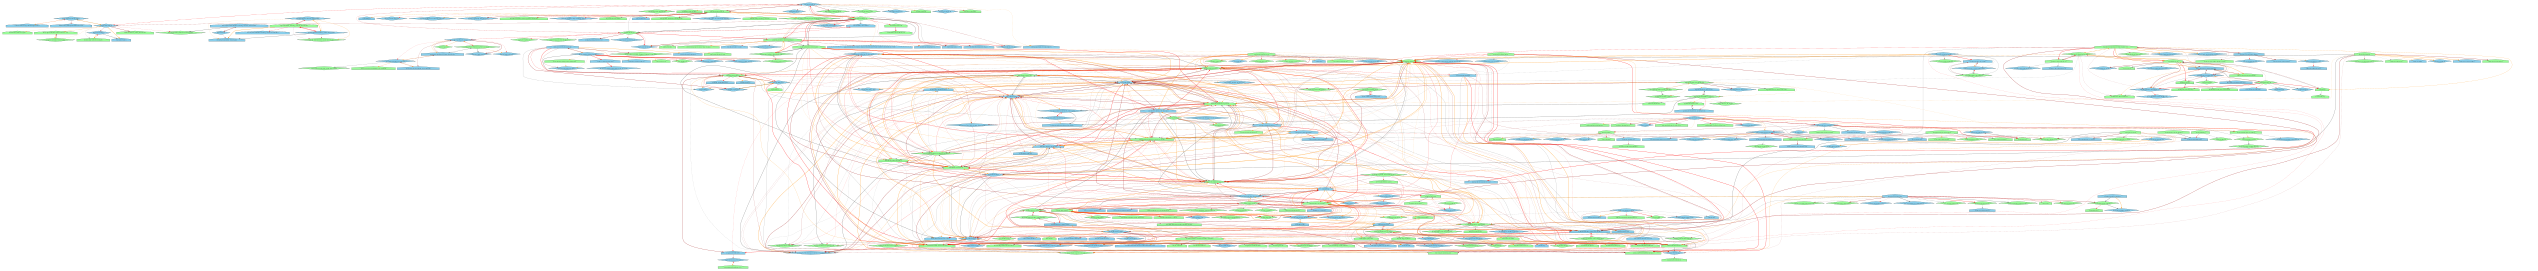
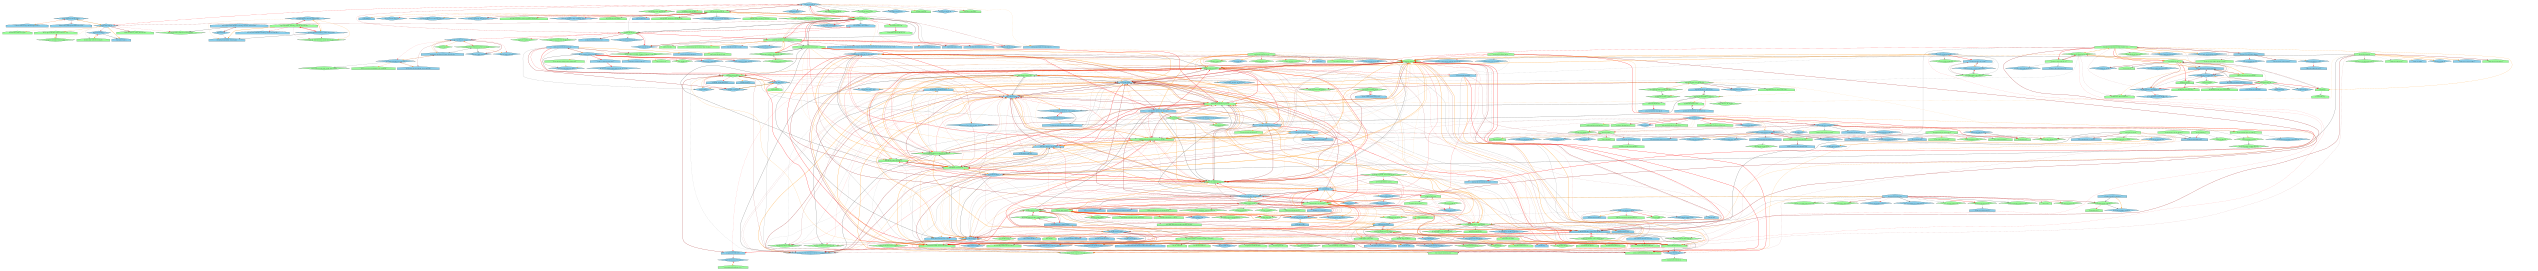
edge "Satsuoni/widevine-l3-guesser" -> "medvm/widevine_keys": added
node "sangwonl/python-mpegdash": added
node "walle89/SwedbankJson": added
edge "WHTJEON/widevineclient3" -> "xhlove/XstreamDL-CLI": reversed
